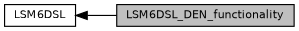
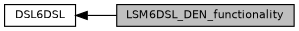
node "LSM6DSL": label "LSM6DSL" -> "DSL6DSL"
